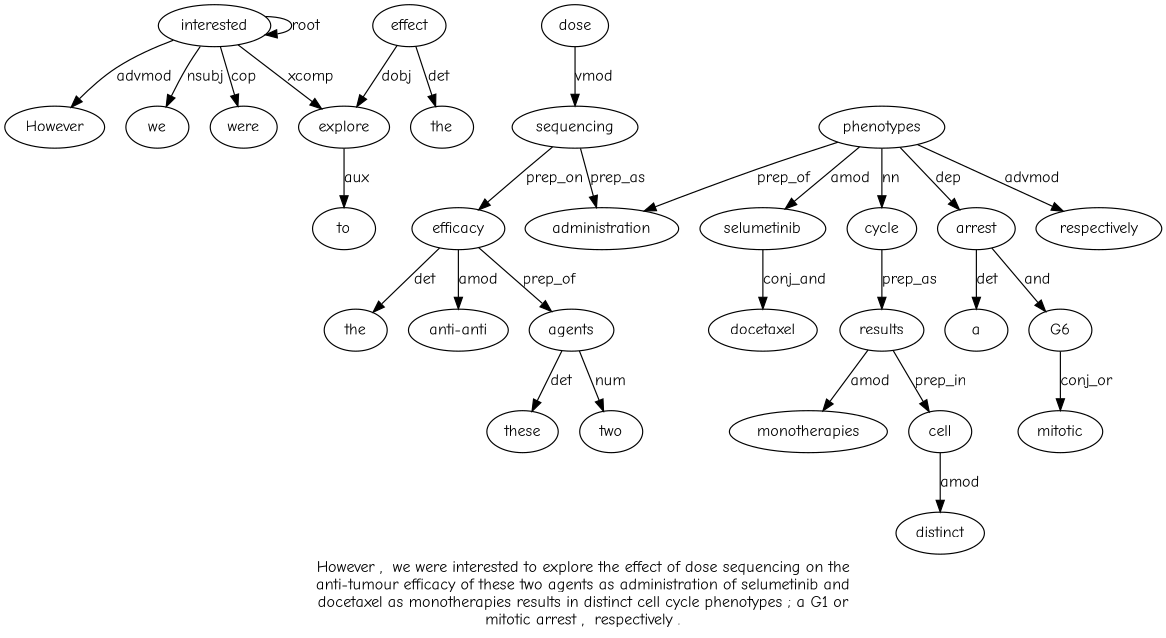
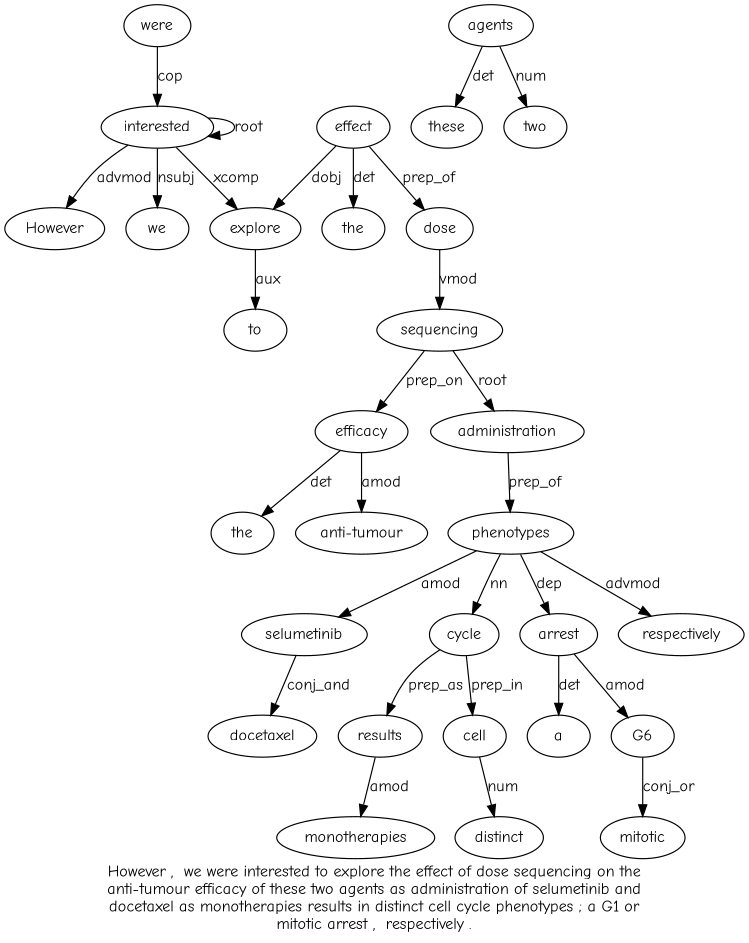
edge "interested" -> "were": reversed
edge "phenotypes" -> "administration": reversed
edge "effect" -> "dose": added, label "prep_of"
edge "sequencing" -> "administration": label "prep_as" -> "root"
edge "efficacy" -> "agents": removed, label "prep_of"
edge "arrest" -> "G6": label "and" -> "amod"
node "anti-anti": label "anti-anti" -> "anti-tumour"
edge "results" -> "cell": now "cycle" -> "cell"
edge "cell" -> "distinct": label "amod" -> "num"
